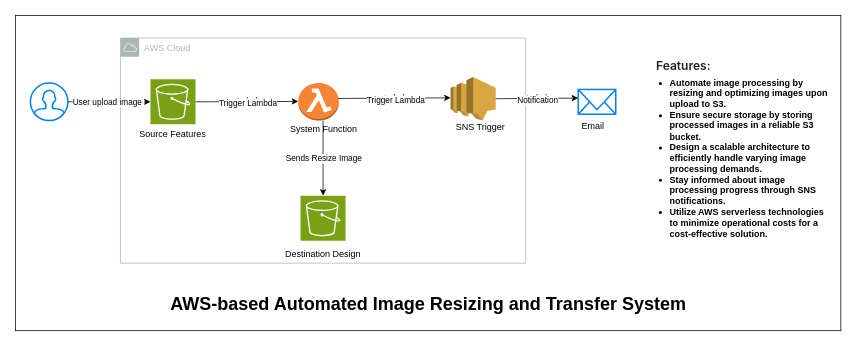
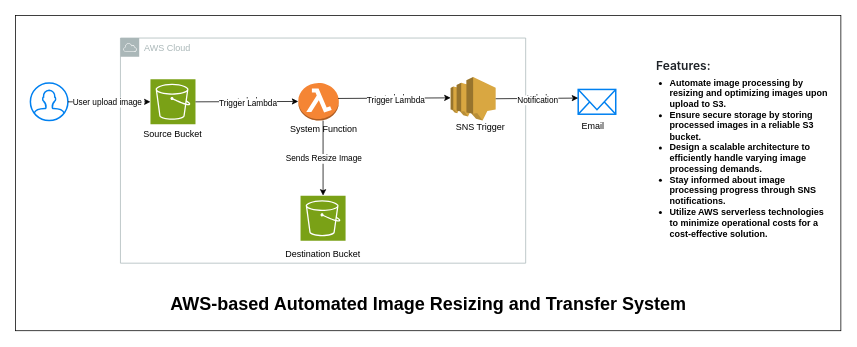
node "Source Features": label "Source Features" -> "Source Bucket"
node "Destination Design": label "Destination Design" -> "Destination Bucket"
